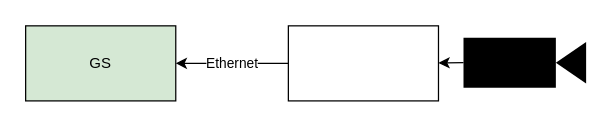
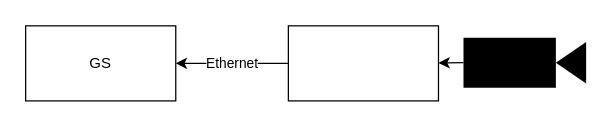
node "GS": fillcolor #d5e8d4 -> #ffffff
